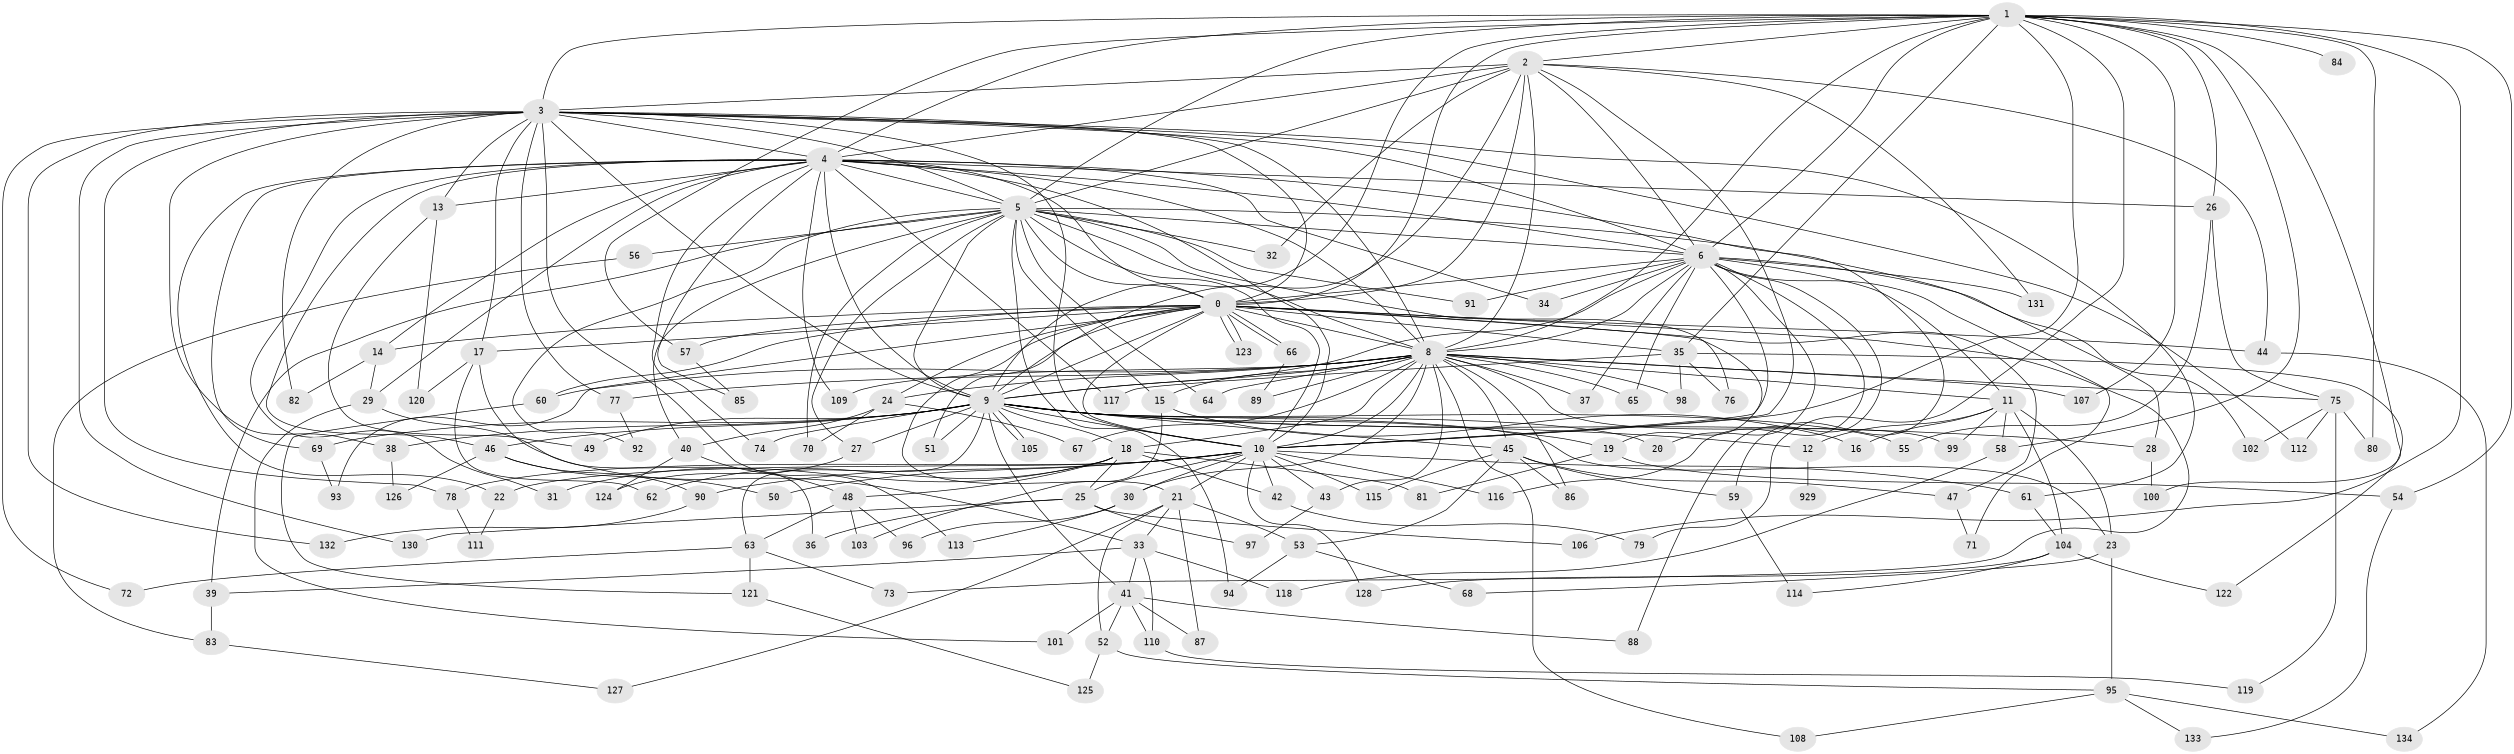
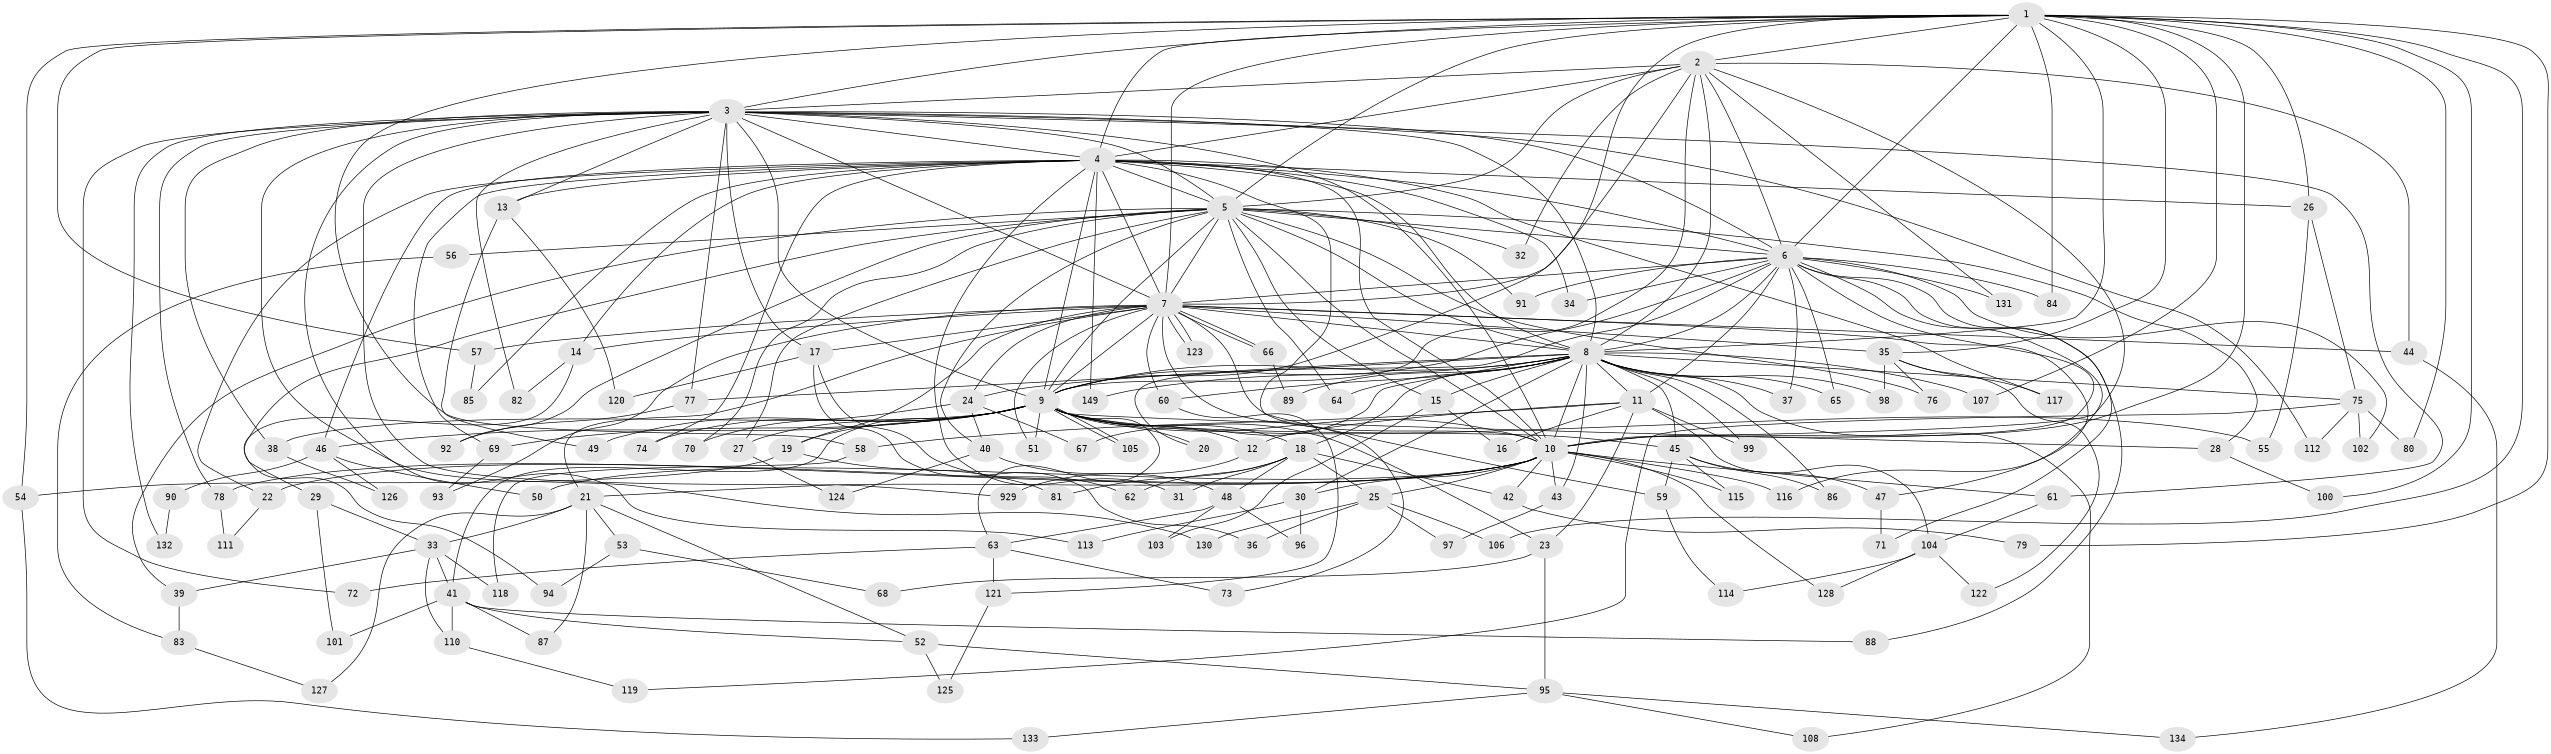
edge "4" -- "29": removed
edge "6" -- "84": added
node "0": label "0" -> "7"
node "109": label "109" -> "149"
edge "3" -- "929": added
edge "10" -- "90": removed
edge "45" -- "53": removed
